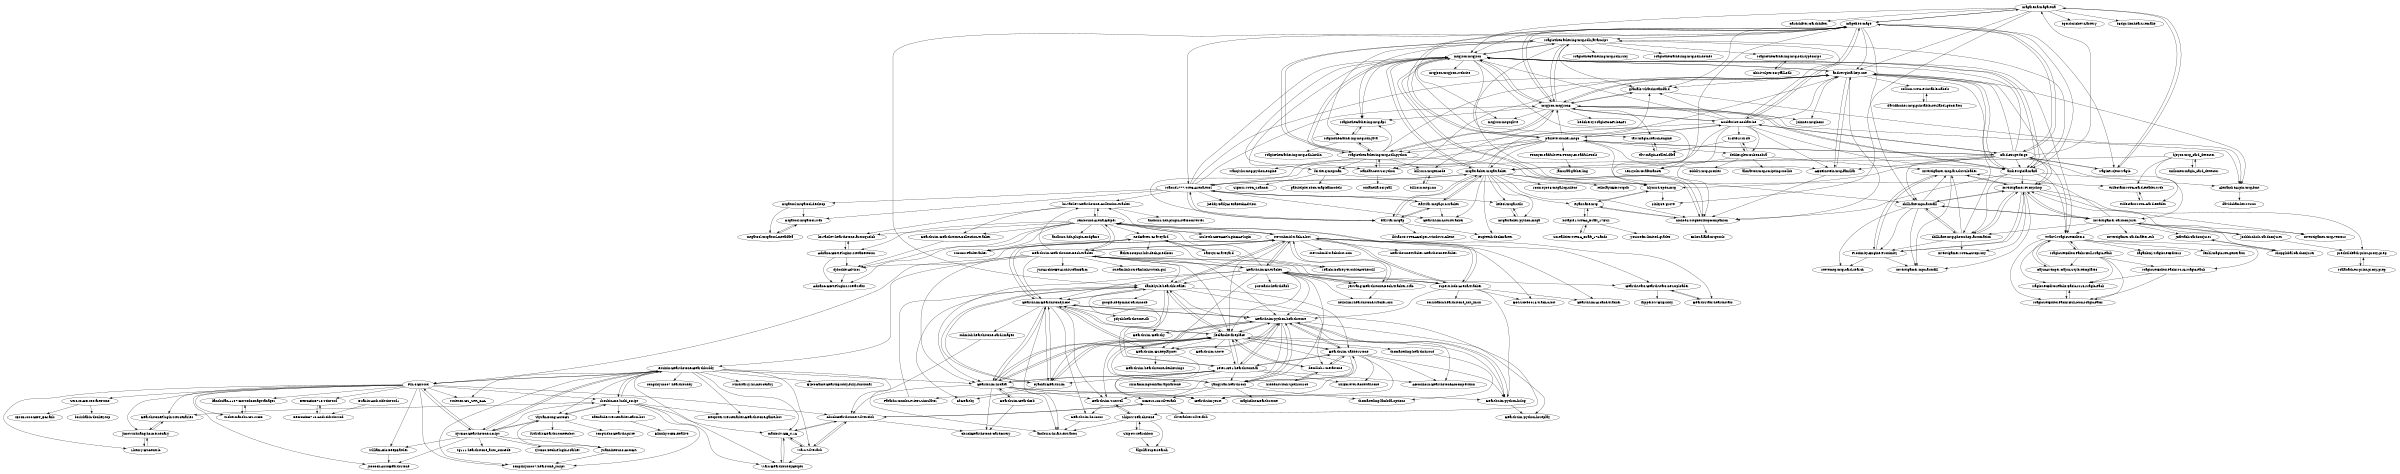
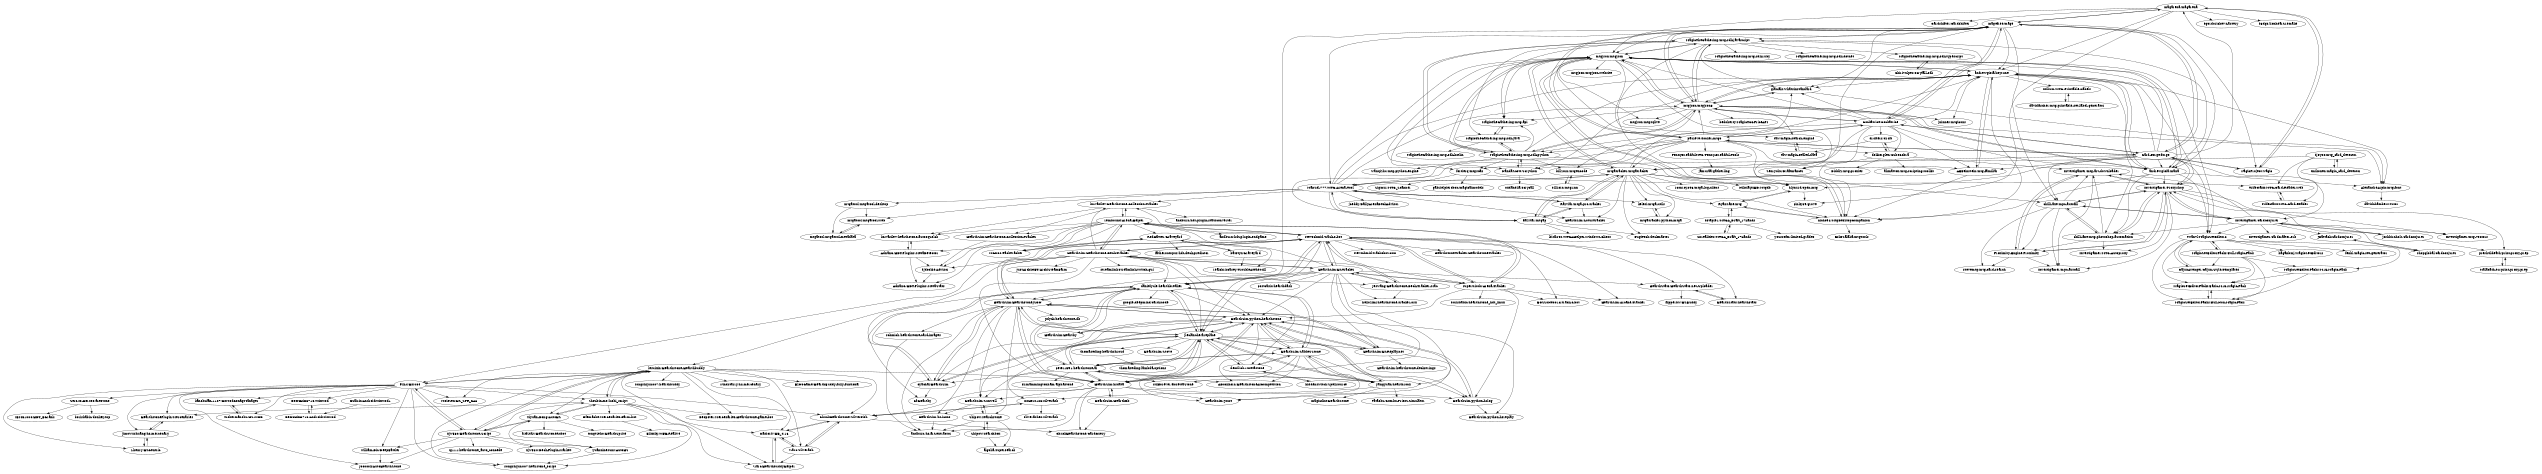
node "bstaple1/MTGA_Draft_17Full": label "bstaple1/MTGA_Draft_17Full" -> "bstaple1/MTGA_Draft_17Lands"
node "corlettb/HDTAHPluginHAPlugin": removed
edge "Patashu/Combo-Priest-Simulator" -> "danielyule/hearthbreaker": now "HearthSim/SabberStone" -> "danielyule/hearthbreaker"
edge "yangyuan/hearthrock" -> "thomaseding/lambda-options": now "yangyuan/hearthrock" -> "peter1591/hearthstone-ai"
